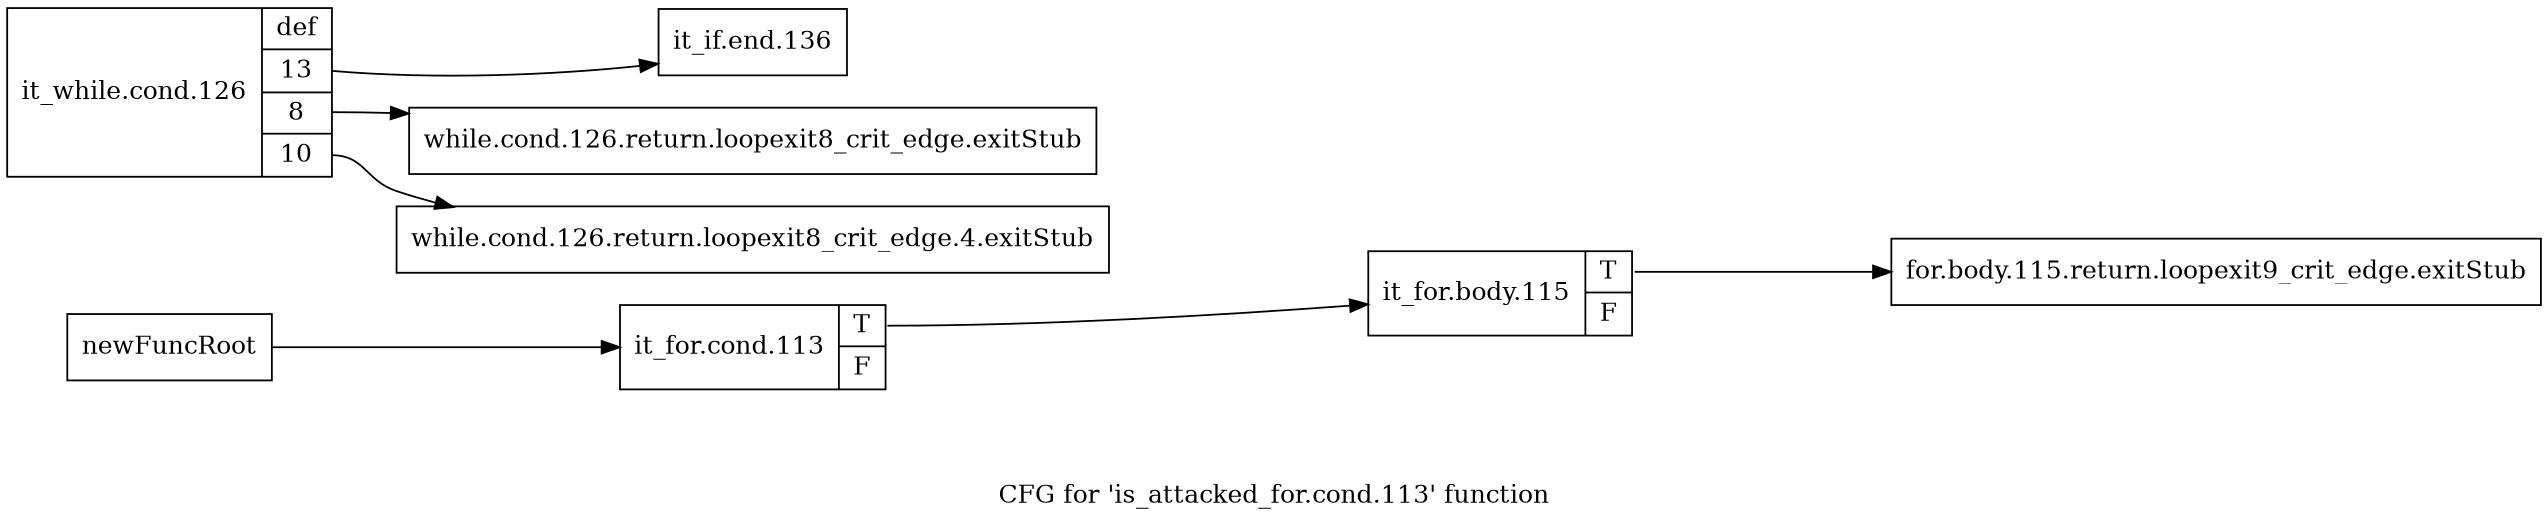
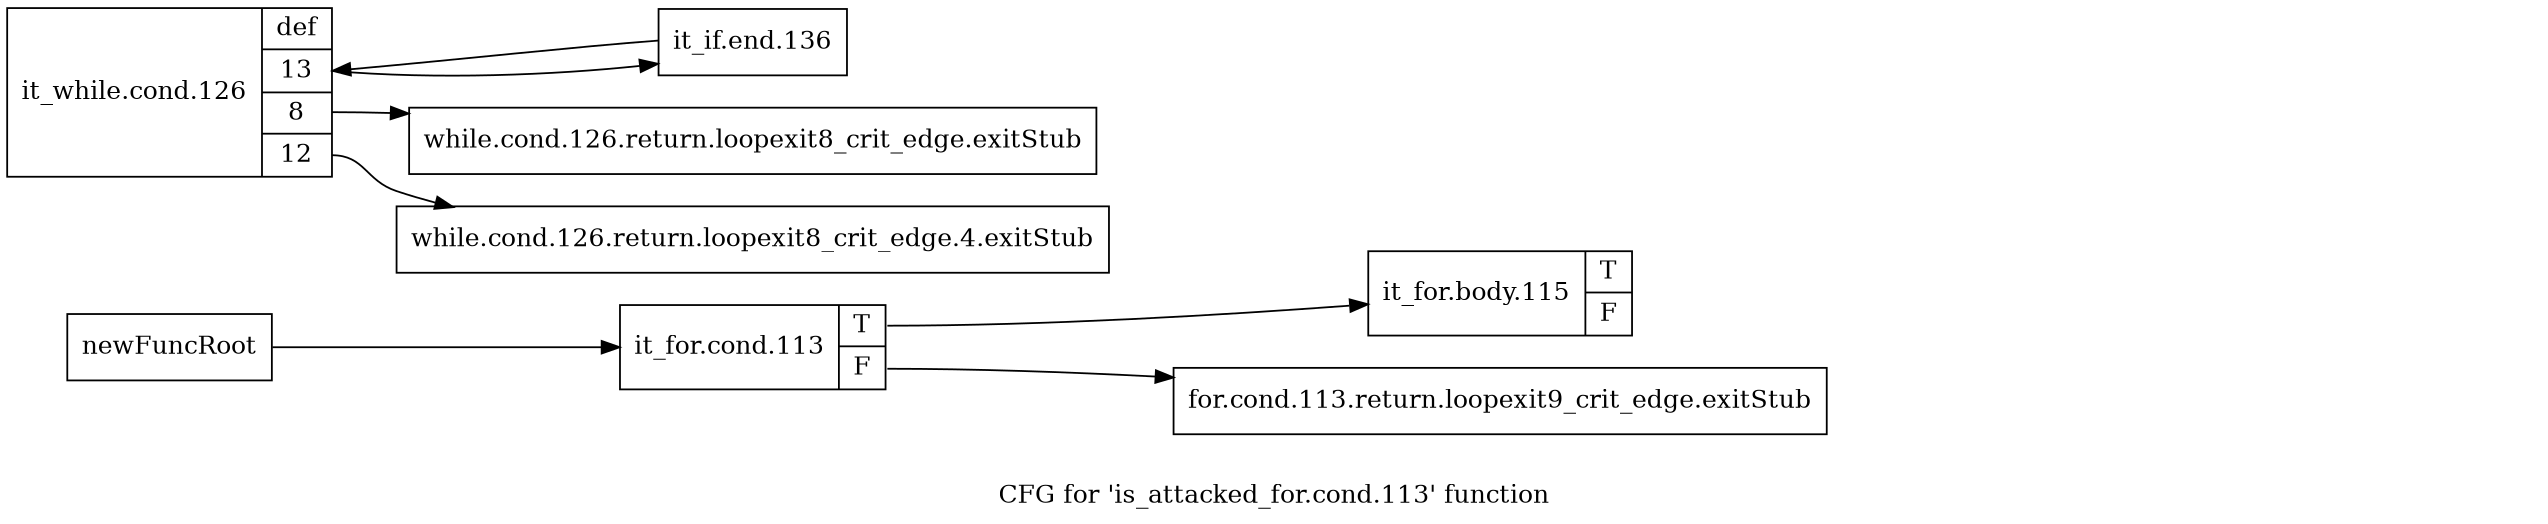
edge "it_if.end.136" -> "it_while.cond.126": added
node "it_while.cond.126": text "10" -> "12"
node "for.body.115.return.loopexit9_crit_edge.exitStub": removed
node "for.cond.113.return.loopexit9_crit_edge.exitStub": added
